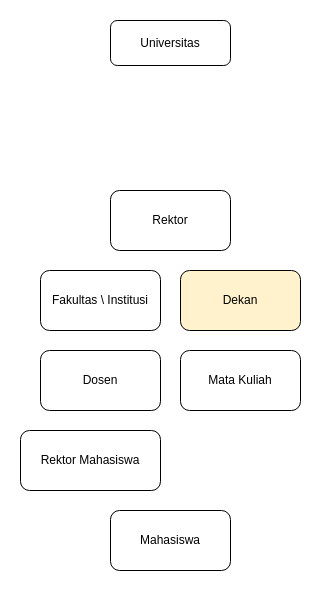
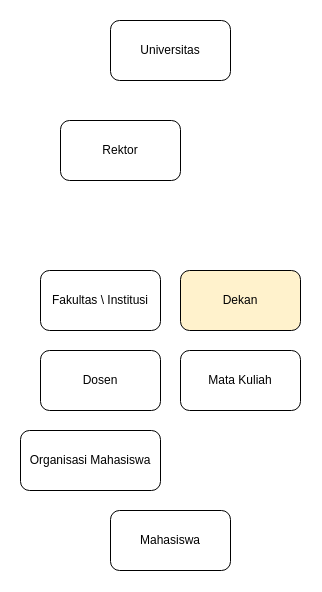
node "Universitas": size 120x45 -> 120x60
node "Rektor": moved (171, 221) -> (121, 151)
node "Rektor Mahasiswa": label "Rektor Mahasiswa" -> "Organisasi Mahasiswa"
